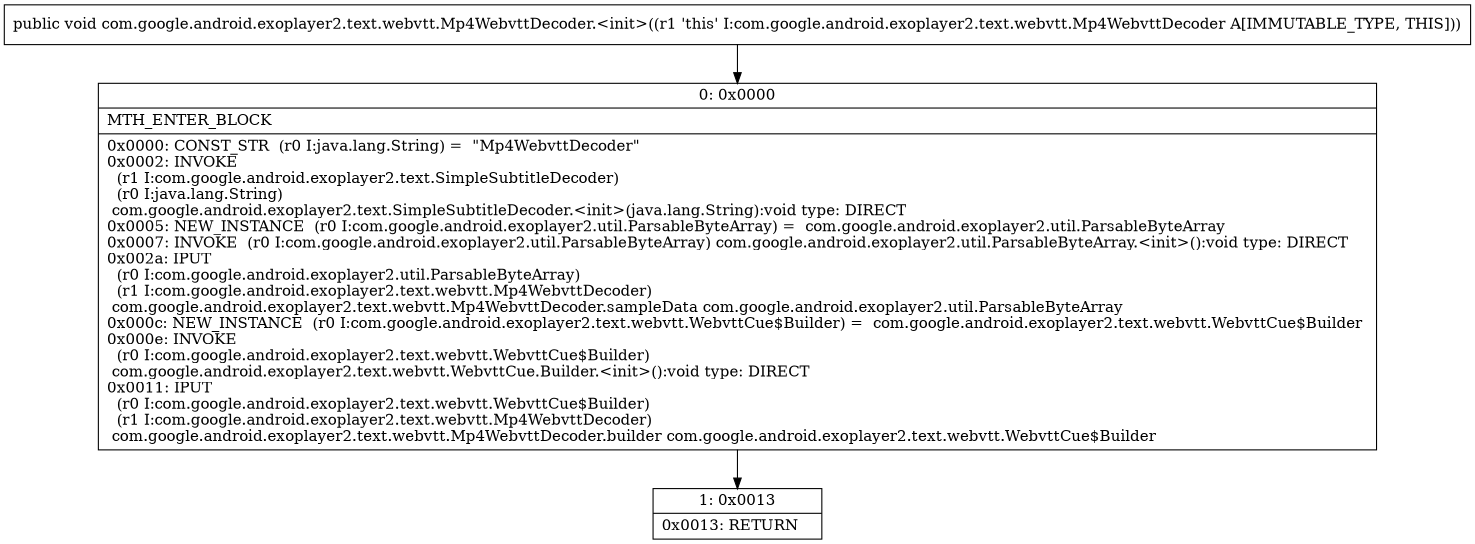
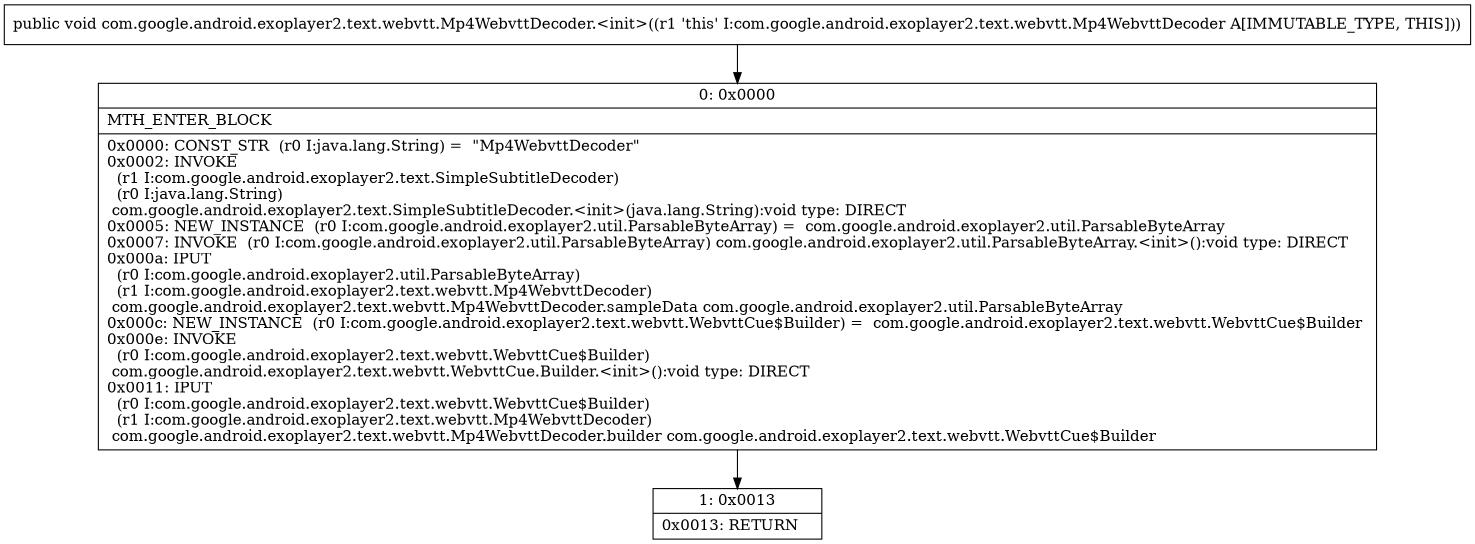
node "0: 0x0000": text "0x002a: IPUT" -> "0x000a: IPUT"
